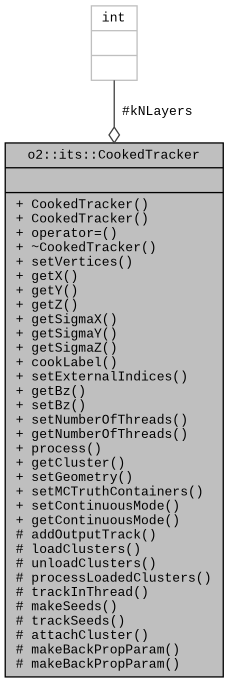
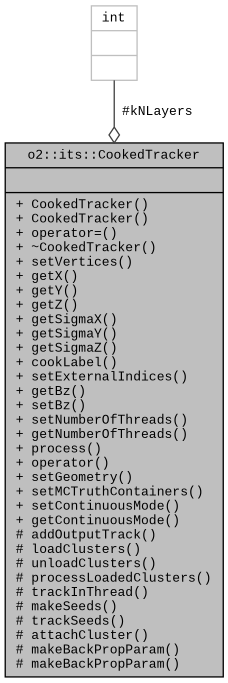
node "o2::its::CookedTracker": text "+ getCluster()" -> "+ operator()"
